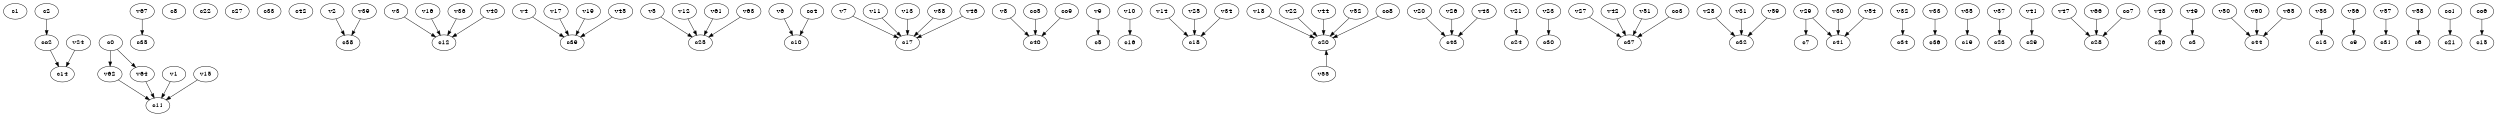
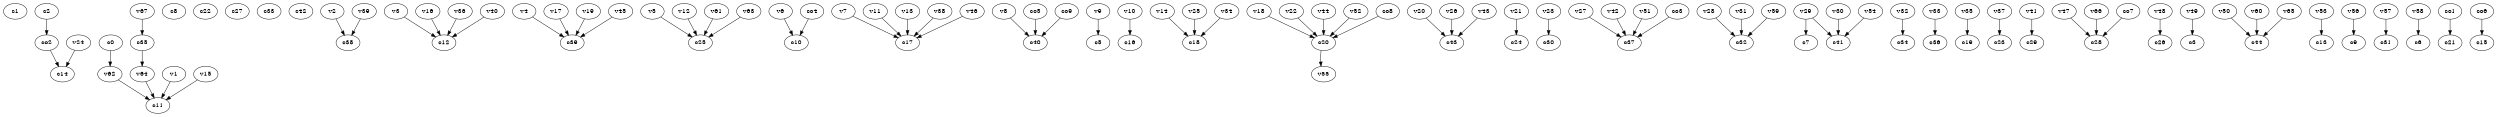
edge "c0" -> "v64": now "c35" -> "v64"
edge "v55" -> "c20": reversed
